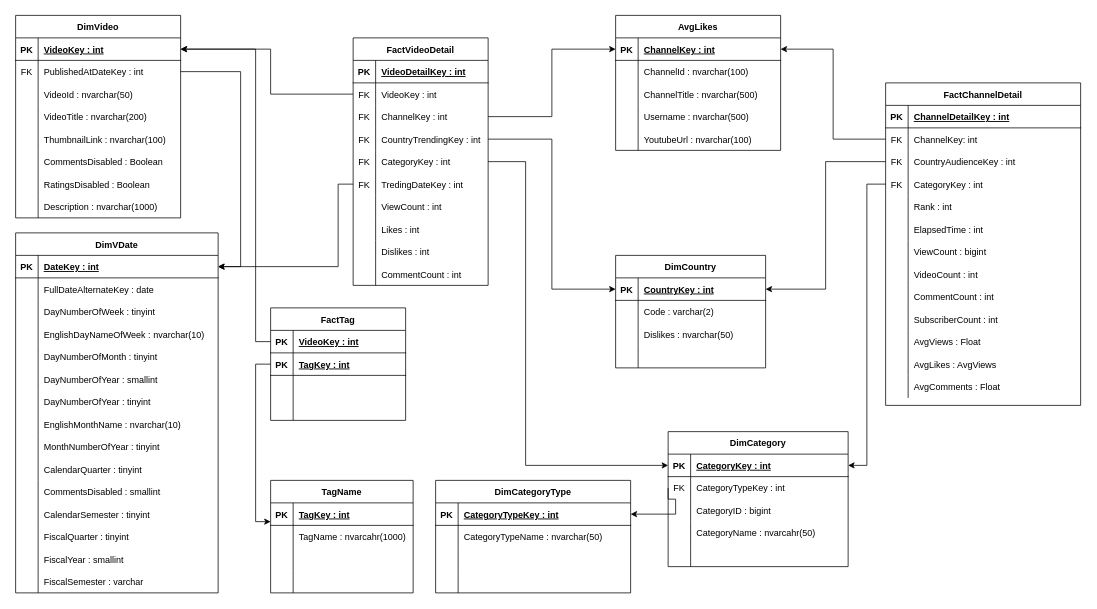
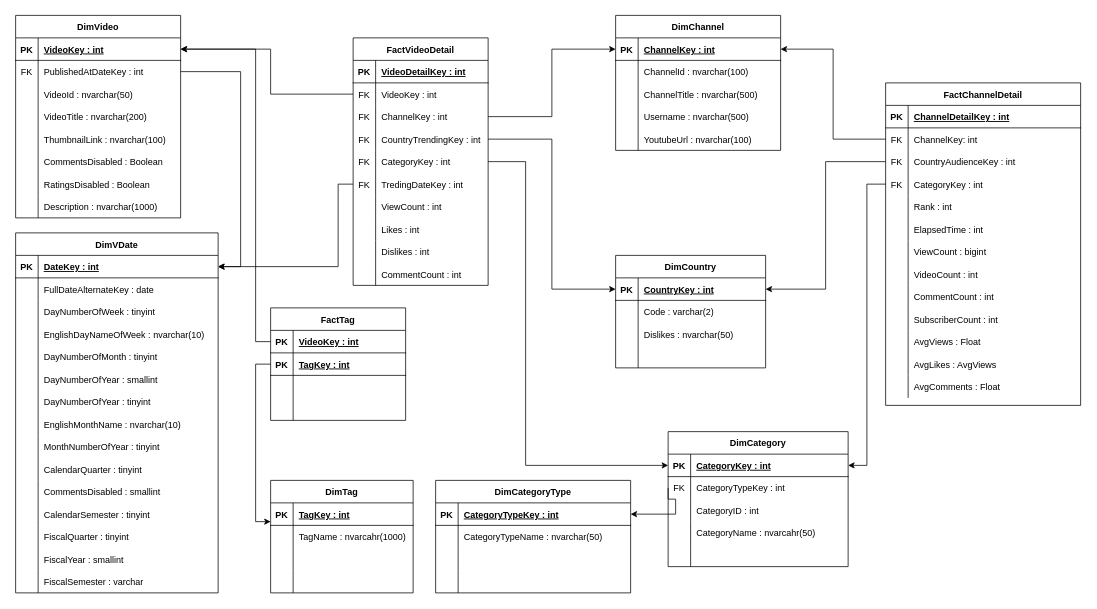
node "AvgLikes": label "AvgLikes" -> "DimChannel"
node "TagName": label "TagName" -> "DimTag"
node "CategoryID : bigint": label "CategoryID : bigint" -> "CategoryID : int"
